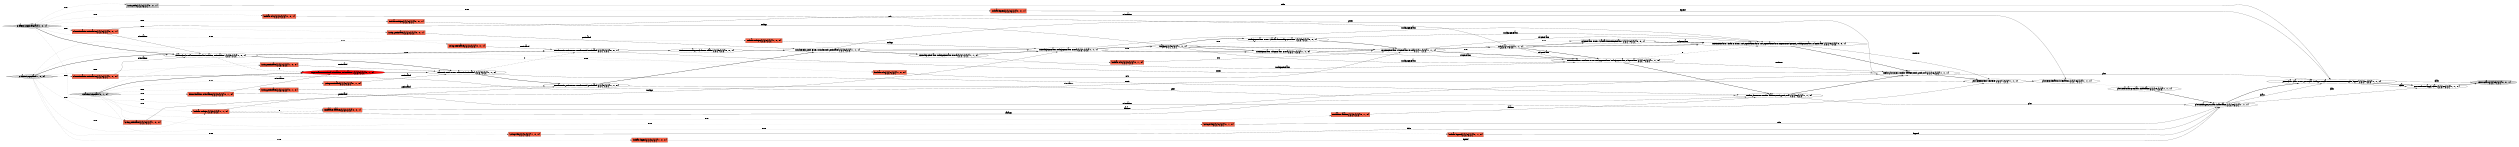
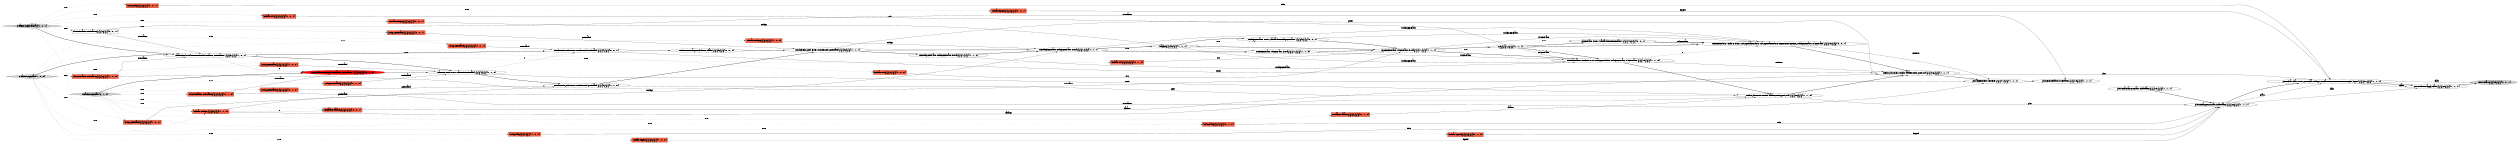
node "String title@@@2@@@['0', '0', '1']": fillcolor lightgray -> tomato
node "PlotOrientation orientation@@@2@@@['0', '0', '1']": fillcolor tomato -> white
edge "tooltips@@@8@@@['1', '1', '1']" -> "XYURLGenerator urlGenerator = null@@@11@@@['1', '1', '0']": style bold -> dashed
